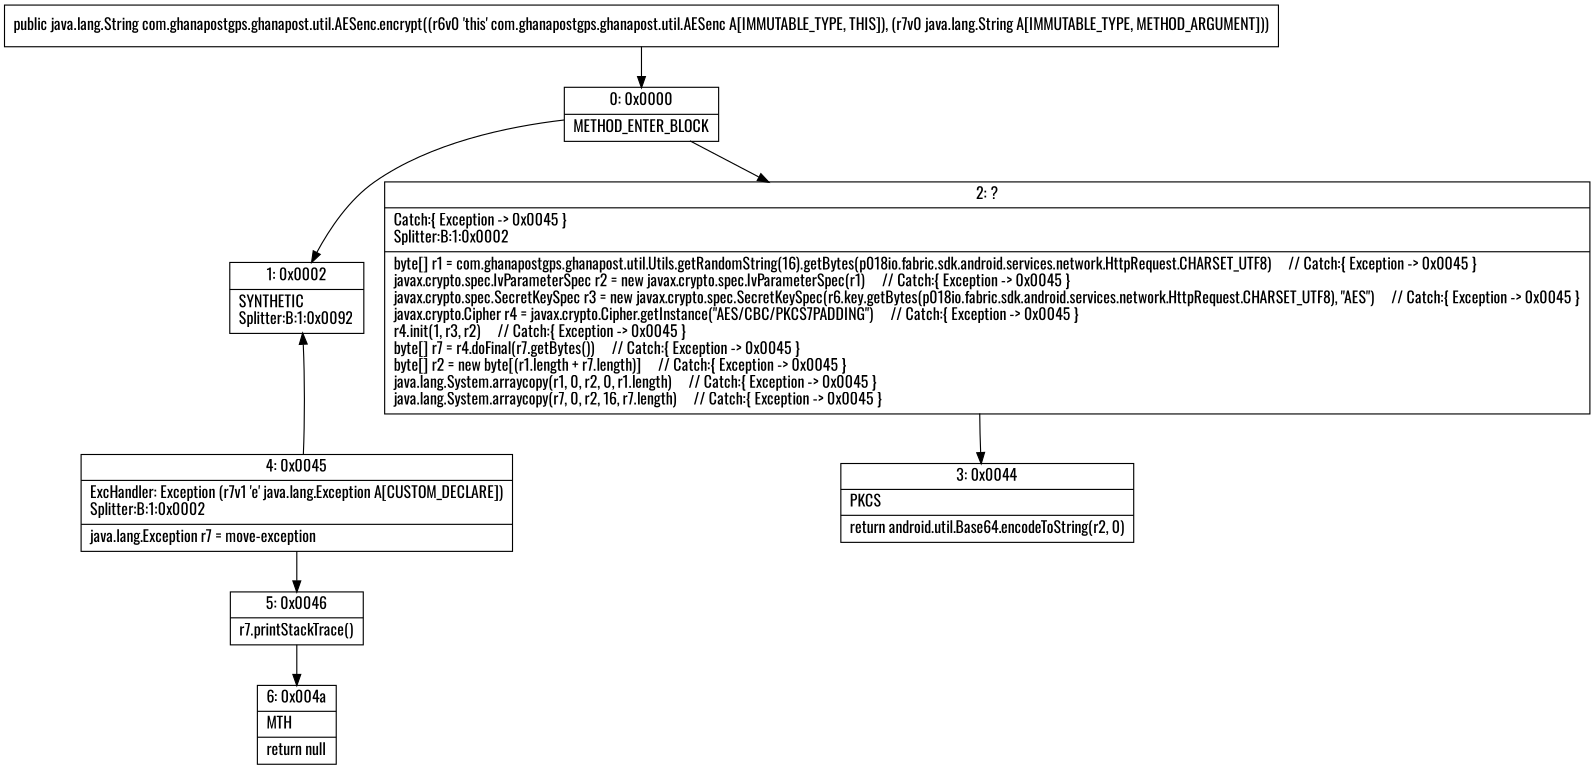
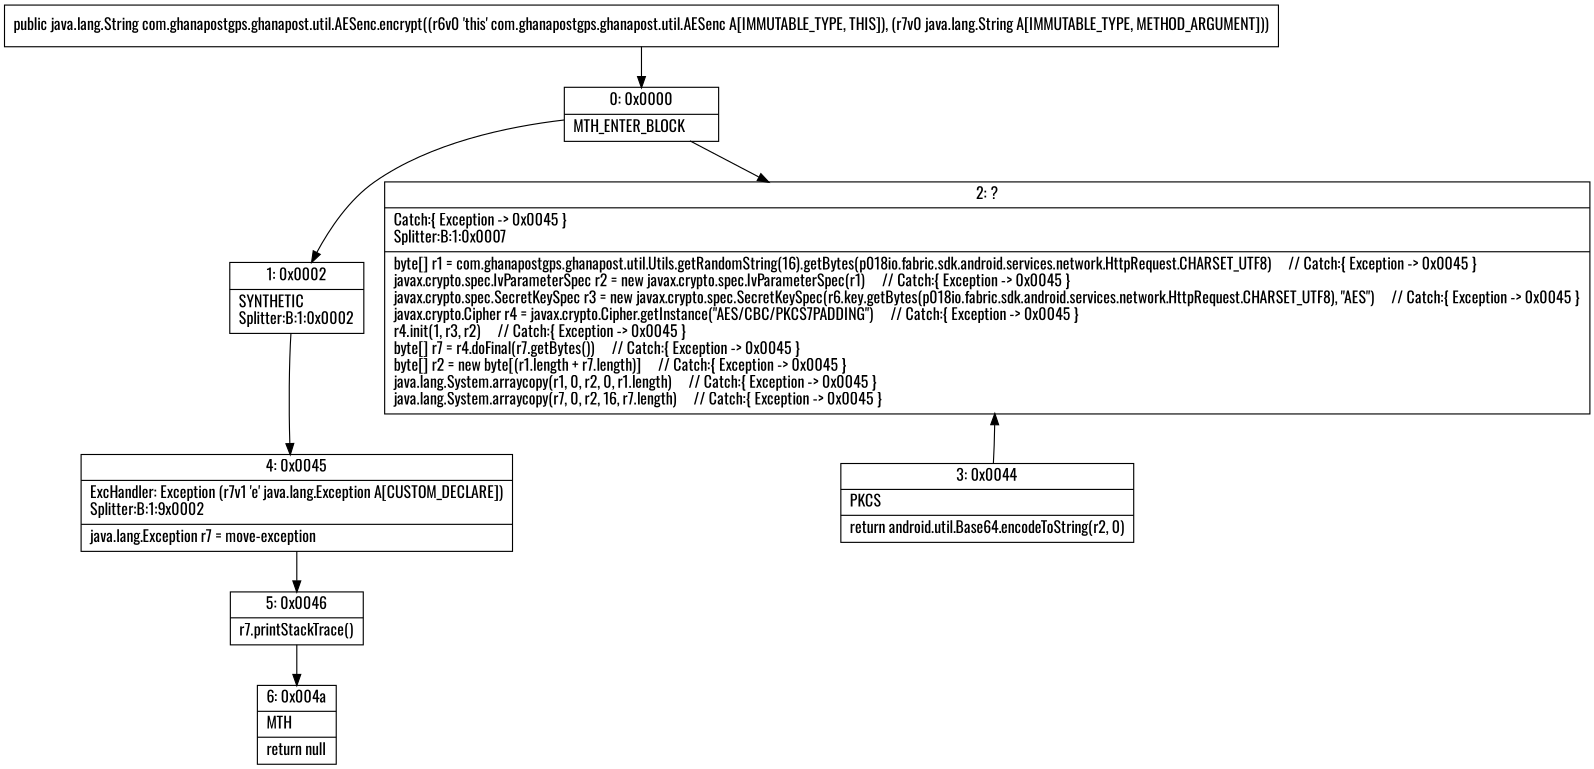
node "0: 0x0000": text "METHOD_ENTER_BLOCK" -> "MTH_ENTER_BLOCK"
node "2: ?": text "Splitter:B:1:0x0002" -> "Splitter:B:1:0x0007"
node "1: 0x0002": text "Splitter:B:1:0x0092" -> "Splitter:B:1:0x0002"
edge "4: 0x0045" -> "1: 0x0002": reversed
edge "2: ?" -> "3: 0x0044": reversed
node "4: 0x0045": text "Splitter:B:1:0x0002" -> "Splitter:B:1:9x0002"
